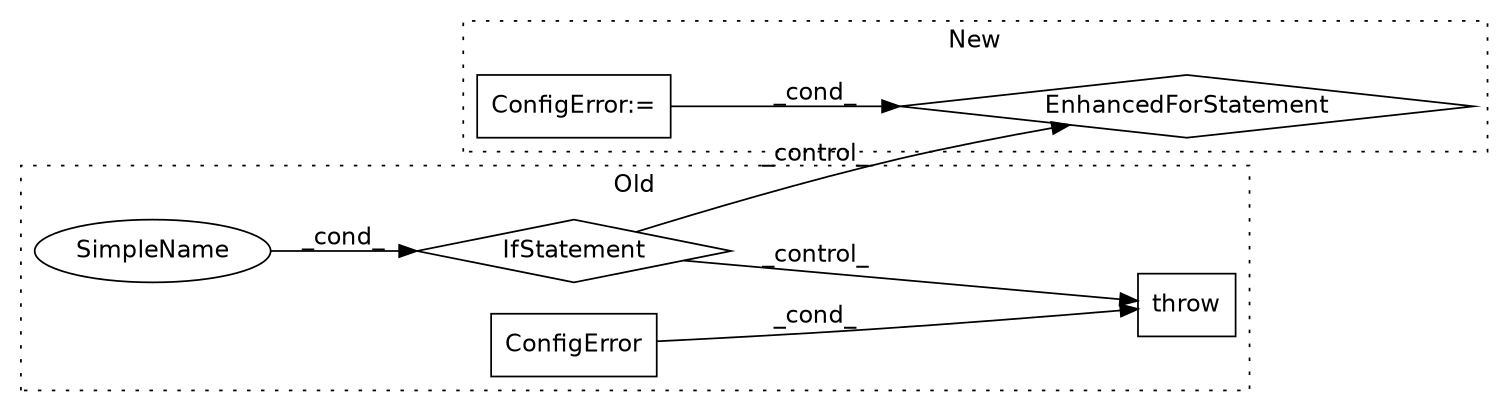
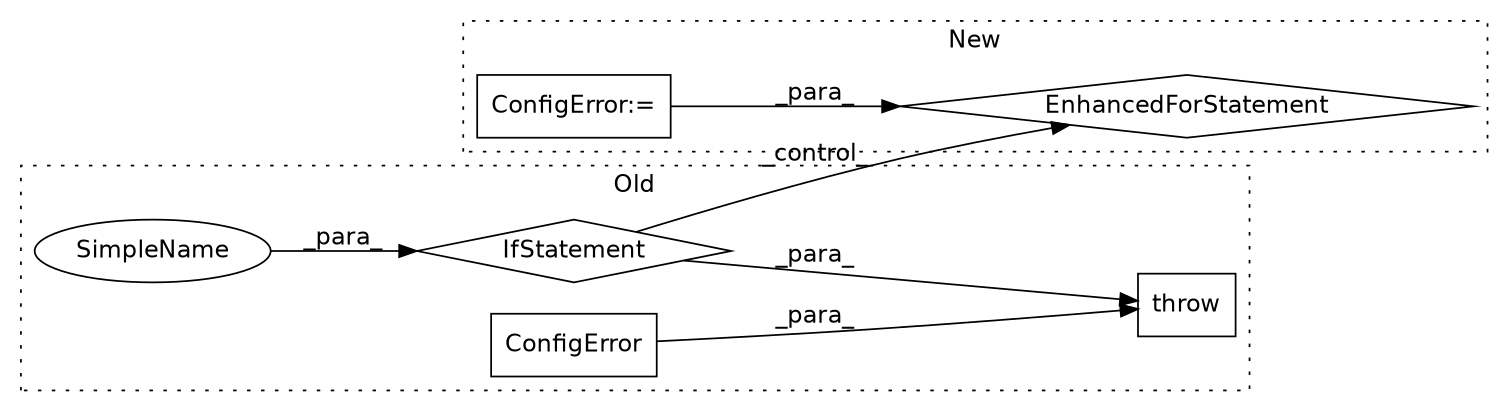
edge "ConfigError:=" -> "EnhancedForStatement": label "_cond_" -> "_para_"
edge "SimpleName" -> "IfStatement": label "_cond_" -> "_para_"
edge "IfStatement" -> "throw": label "_control_" -> "_para_"
edge "ConfigError" -> "throw": label "_cond_" -> "_para_"
